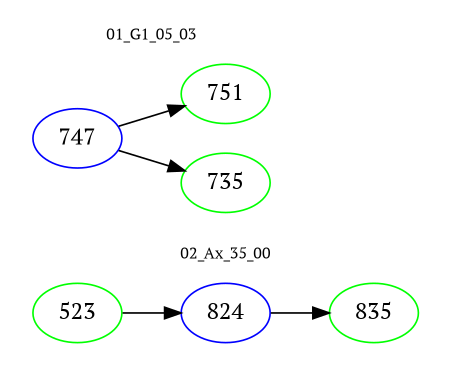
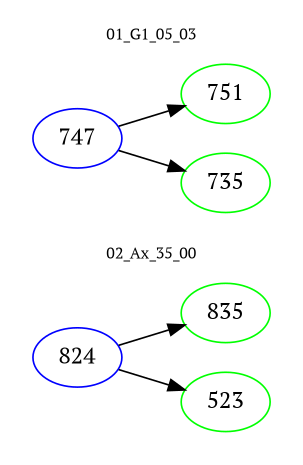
edge "523" -> "824": reversed
